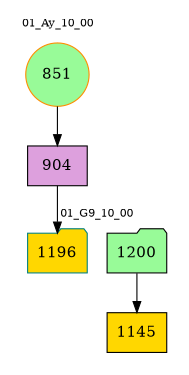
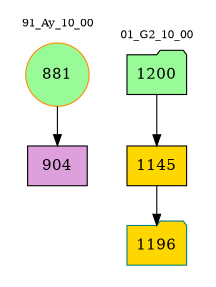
cluster "01_Ay_10_00": label "01_Ay_10_00" -> "91_Ay_10_00"
node "851": label "851" -> "881"
edge "904" -> "1196": now "1145" -> "1196"
cluster "01_G9_10_00": label "01_G9_10_00" -> "01_G2_10_00"
